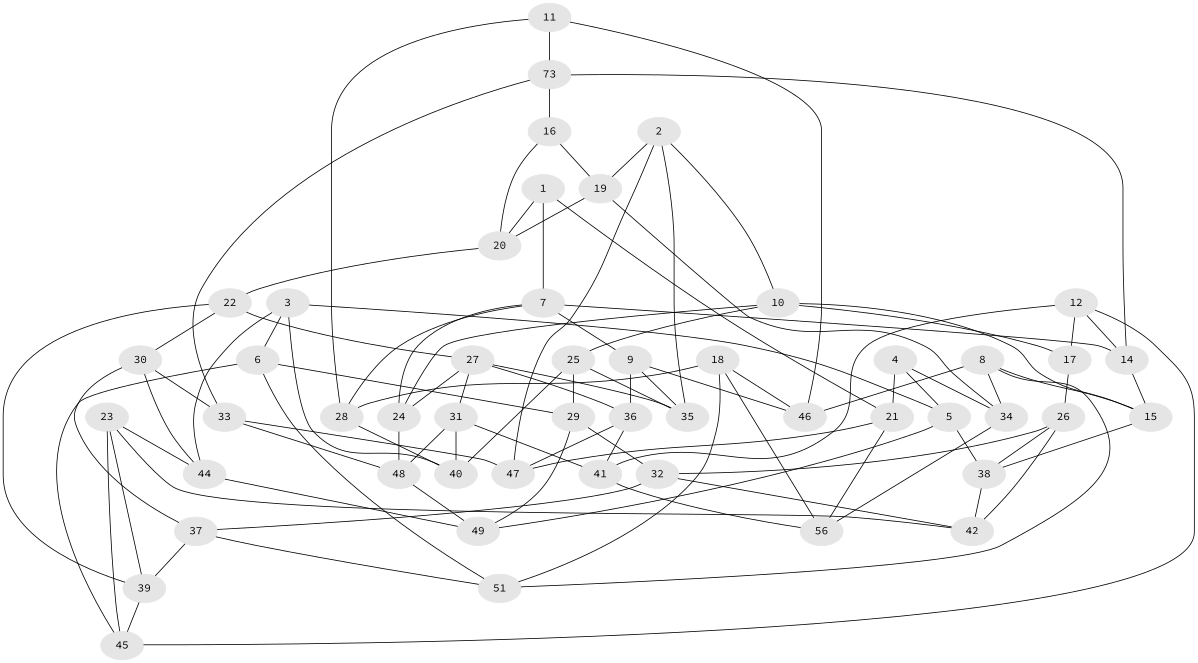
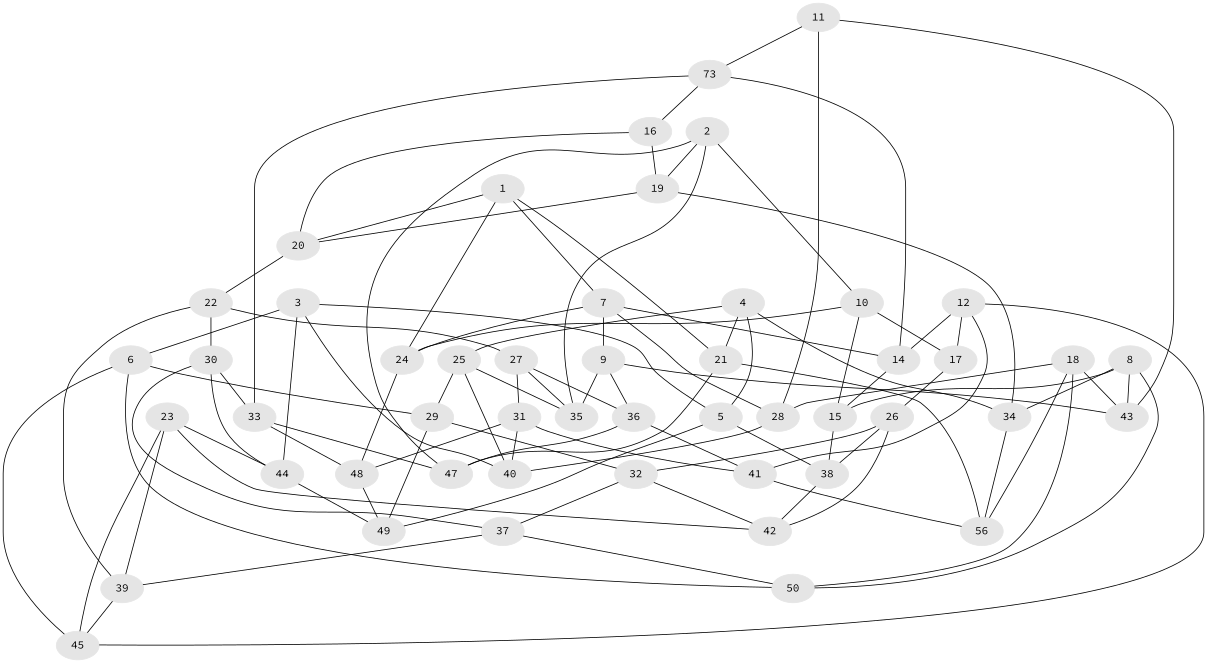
edge "10" -- "25": now "4" -- "25"
edge "27" -- "24": now "1" -- "24"
node "46": label "46" -> "43"
node "51": label "51" -> "50"
